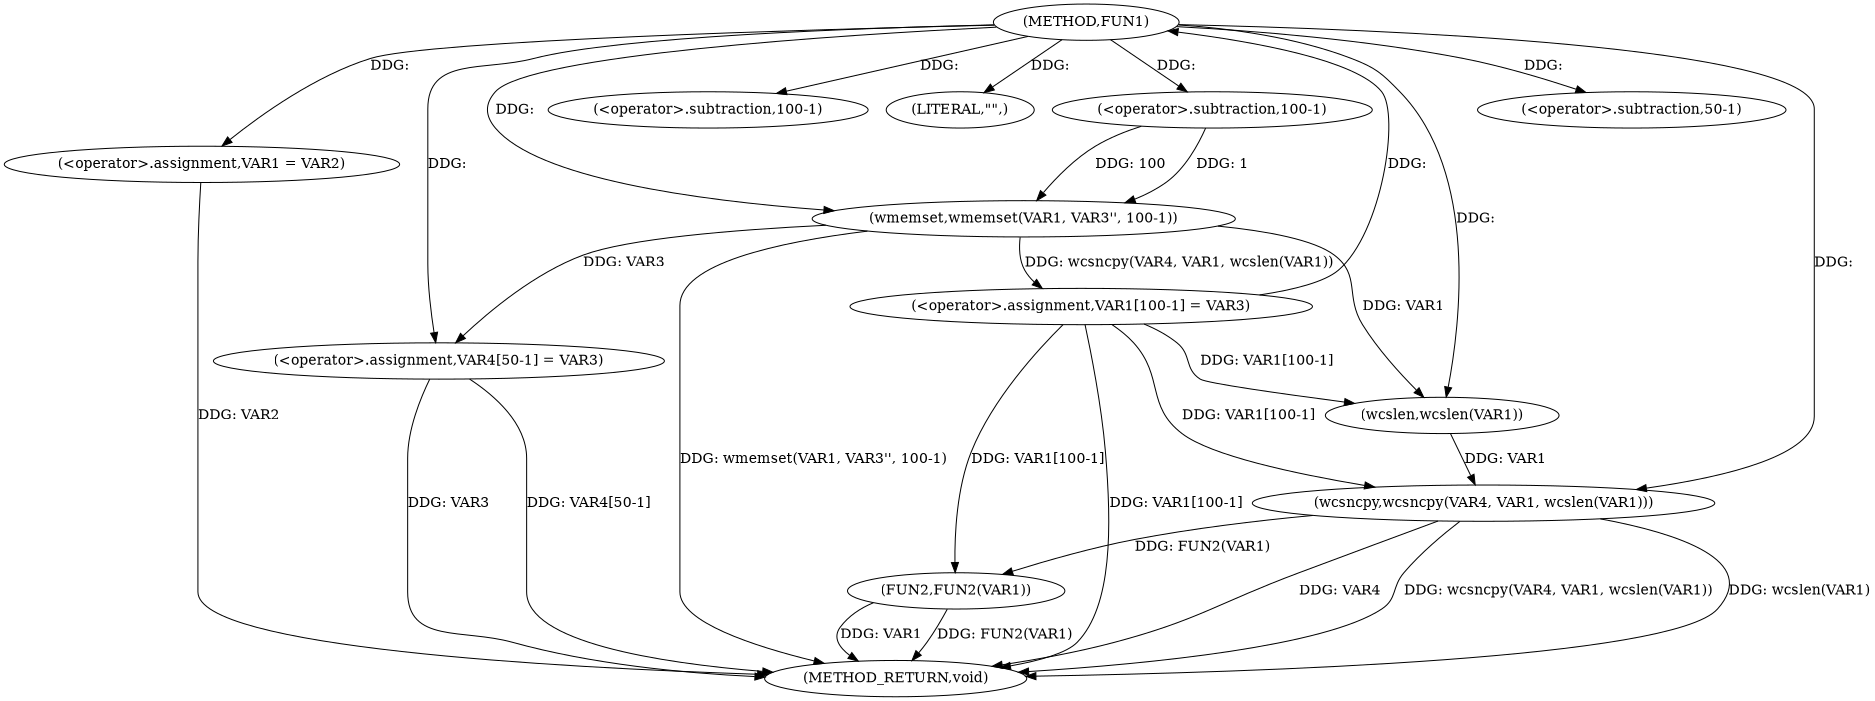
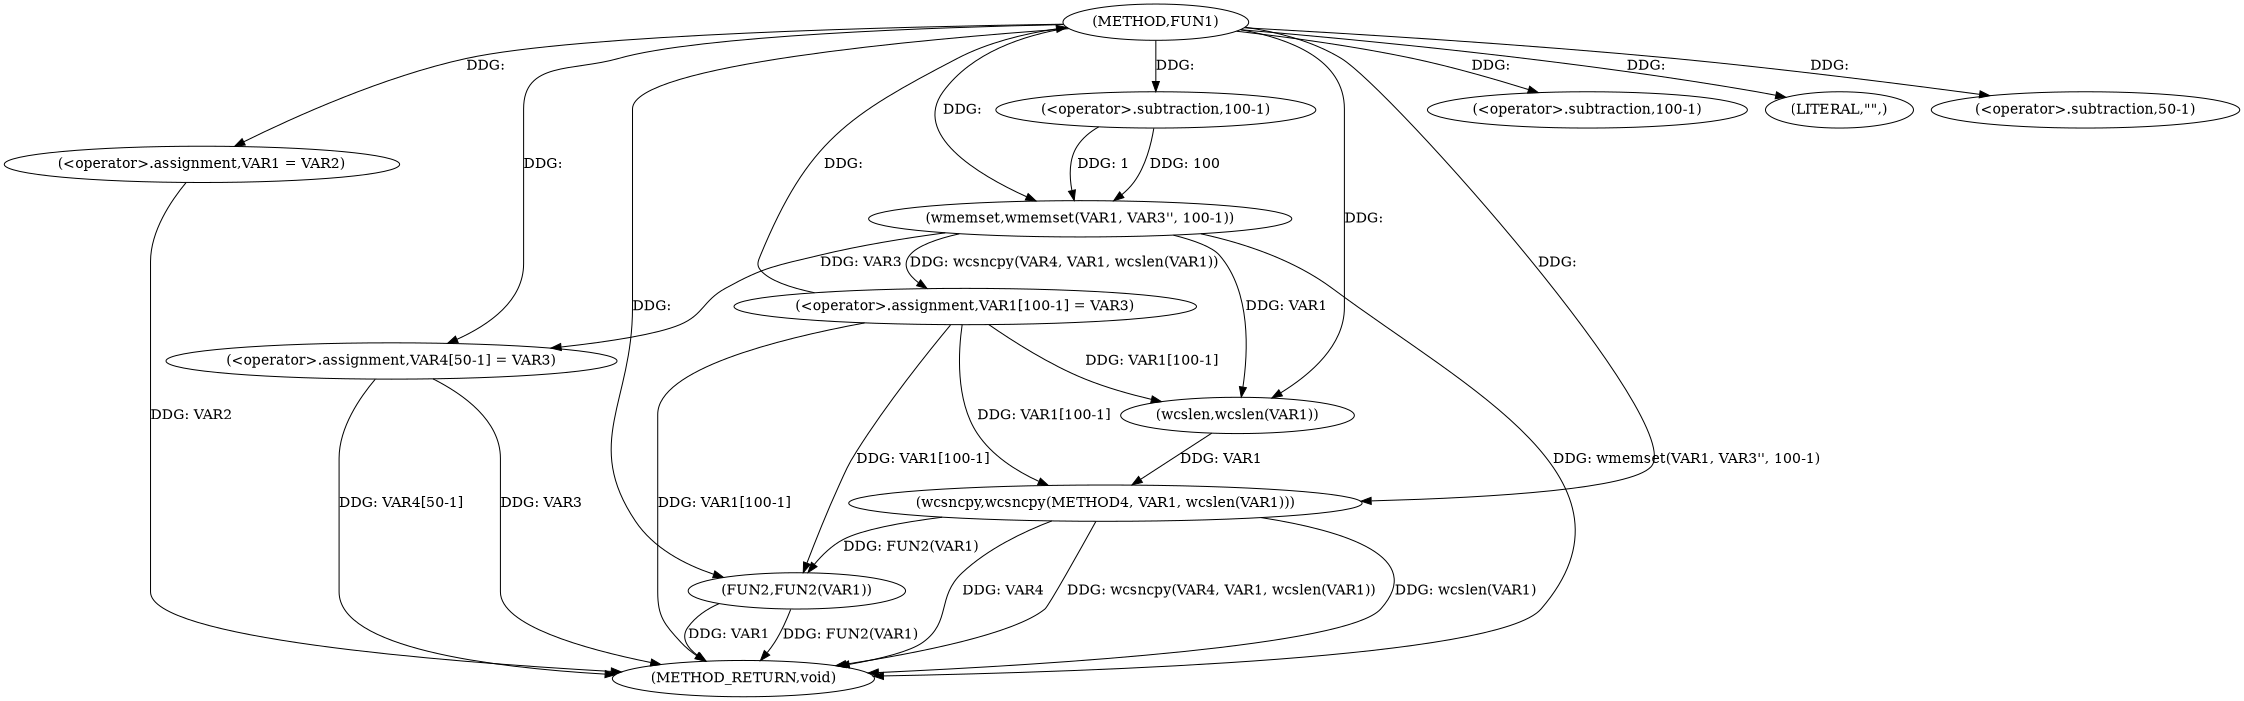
edge "(METHOD,FUN1)" -> "(FUN2,FUN2(VAR1))": added, label "DDG:"
node "(wcsncpy,wcsncpy(VAR4, VAR1, wcslen(VAR1)))": label "(wcsncpy,wcsncpy(VAR4, VAR1, wcslen(VAR1)))" -> "(wcsncpy,wcsncpy(METHOD4, VAR1, wcslen(VAR1)))"
